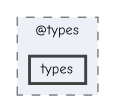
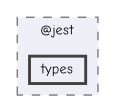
cluster "@types": label "@types" -> "@jest"
